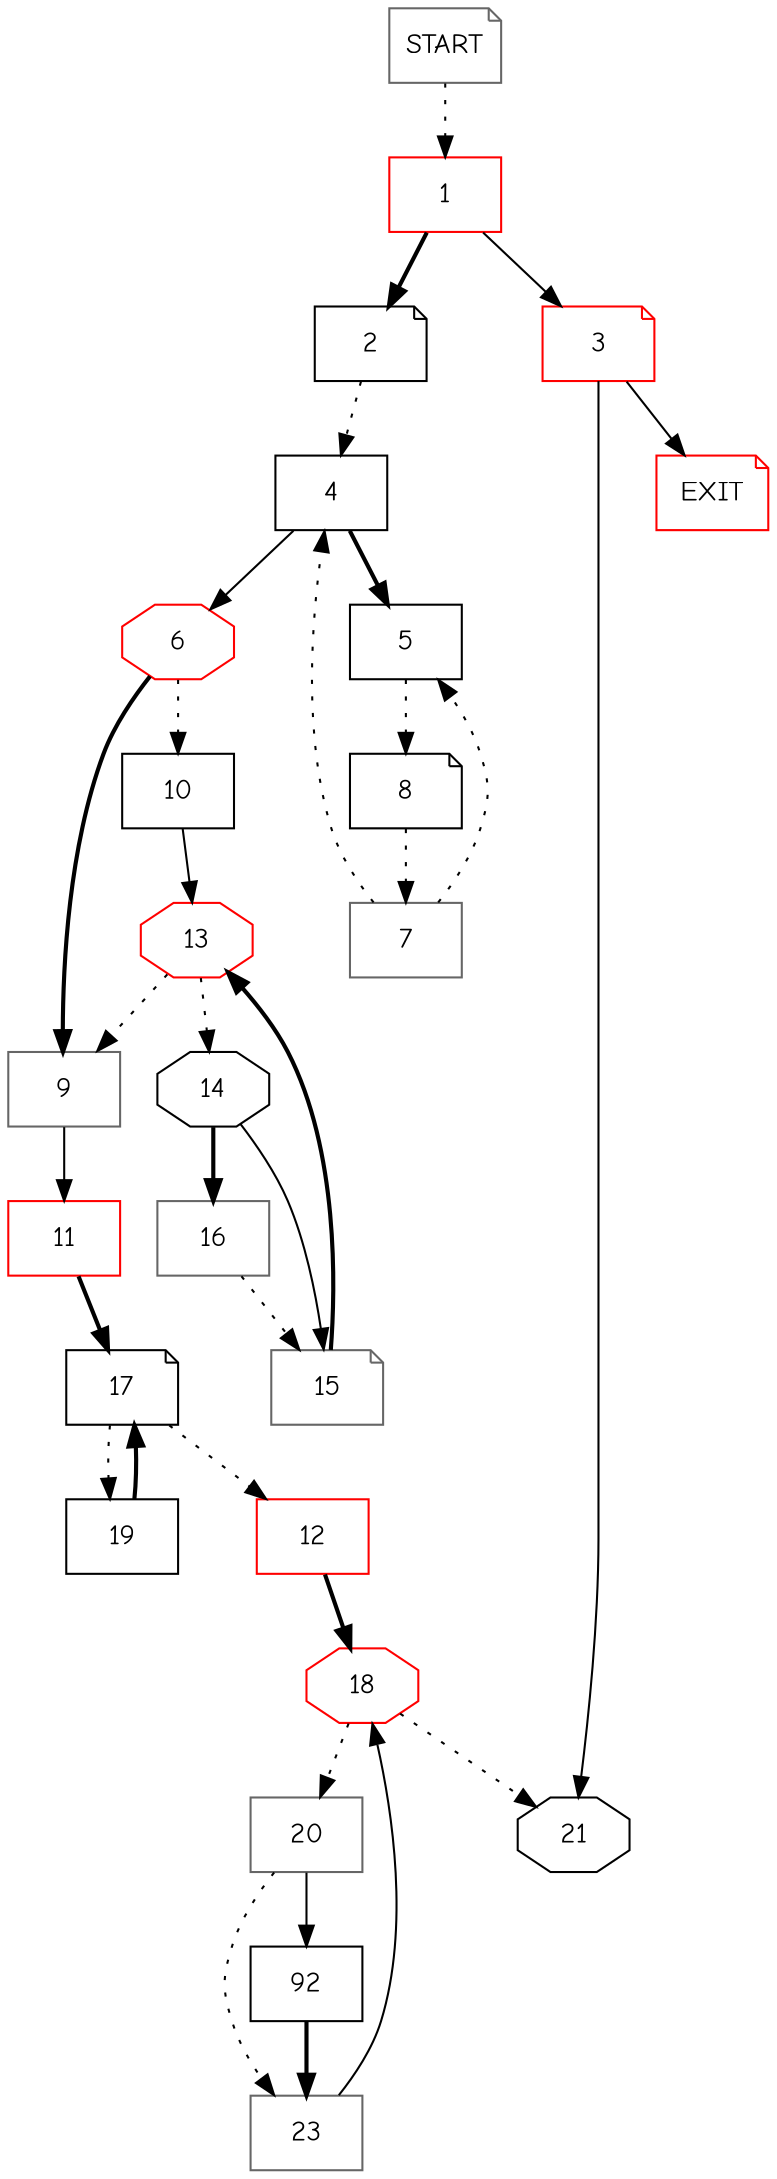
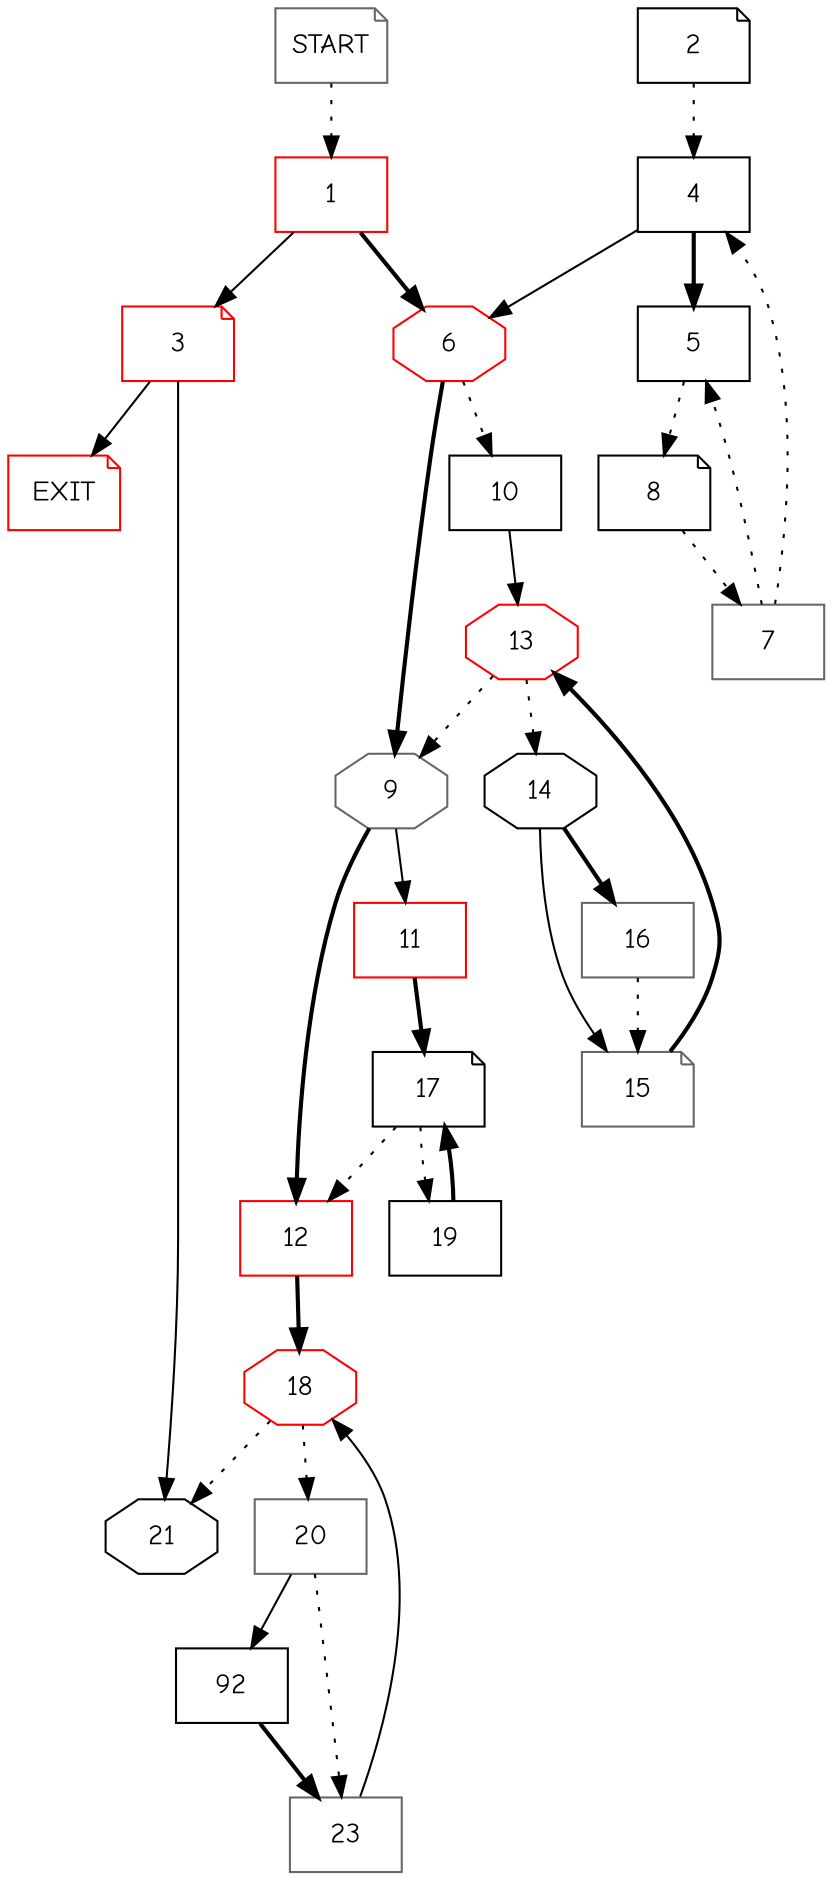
edge "1" -> "2": now "1" -> "6"
edge "9" -> "12": added
node "9": shape box -> octagon
